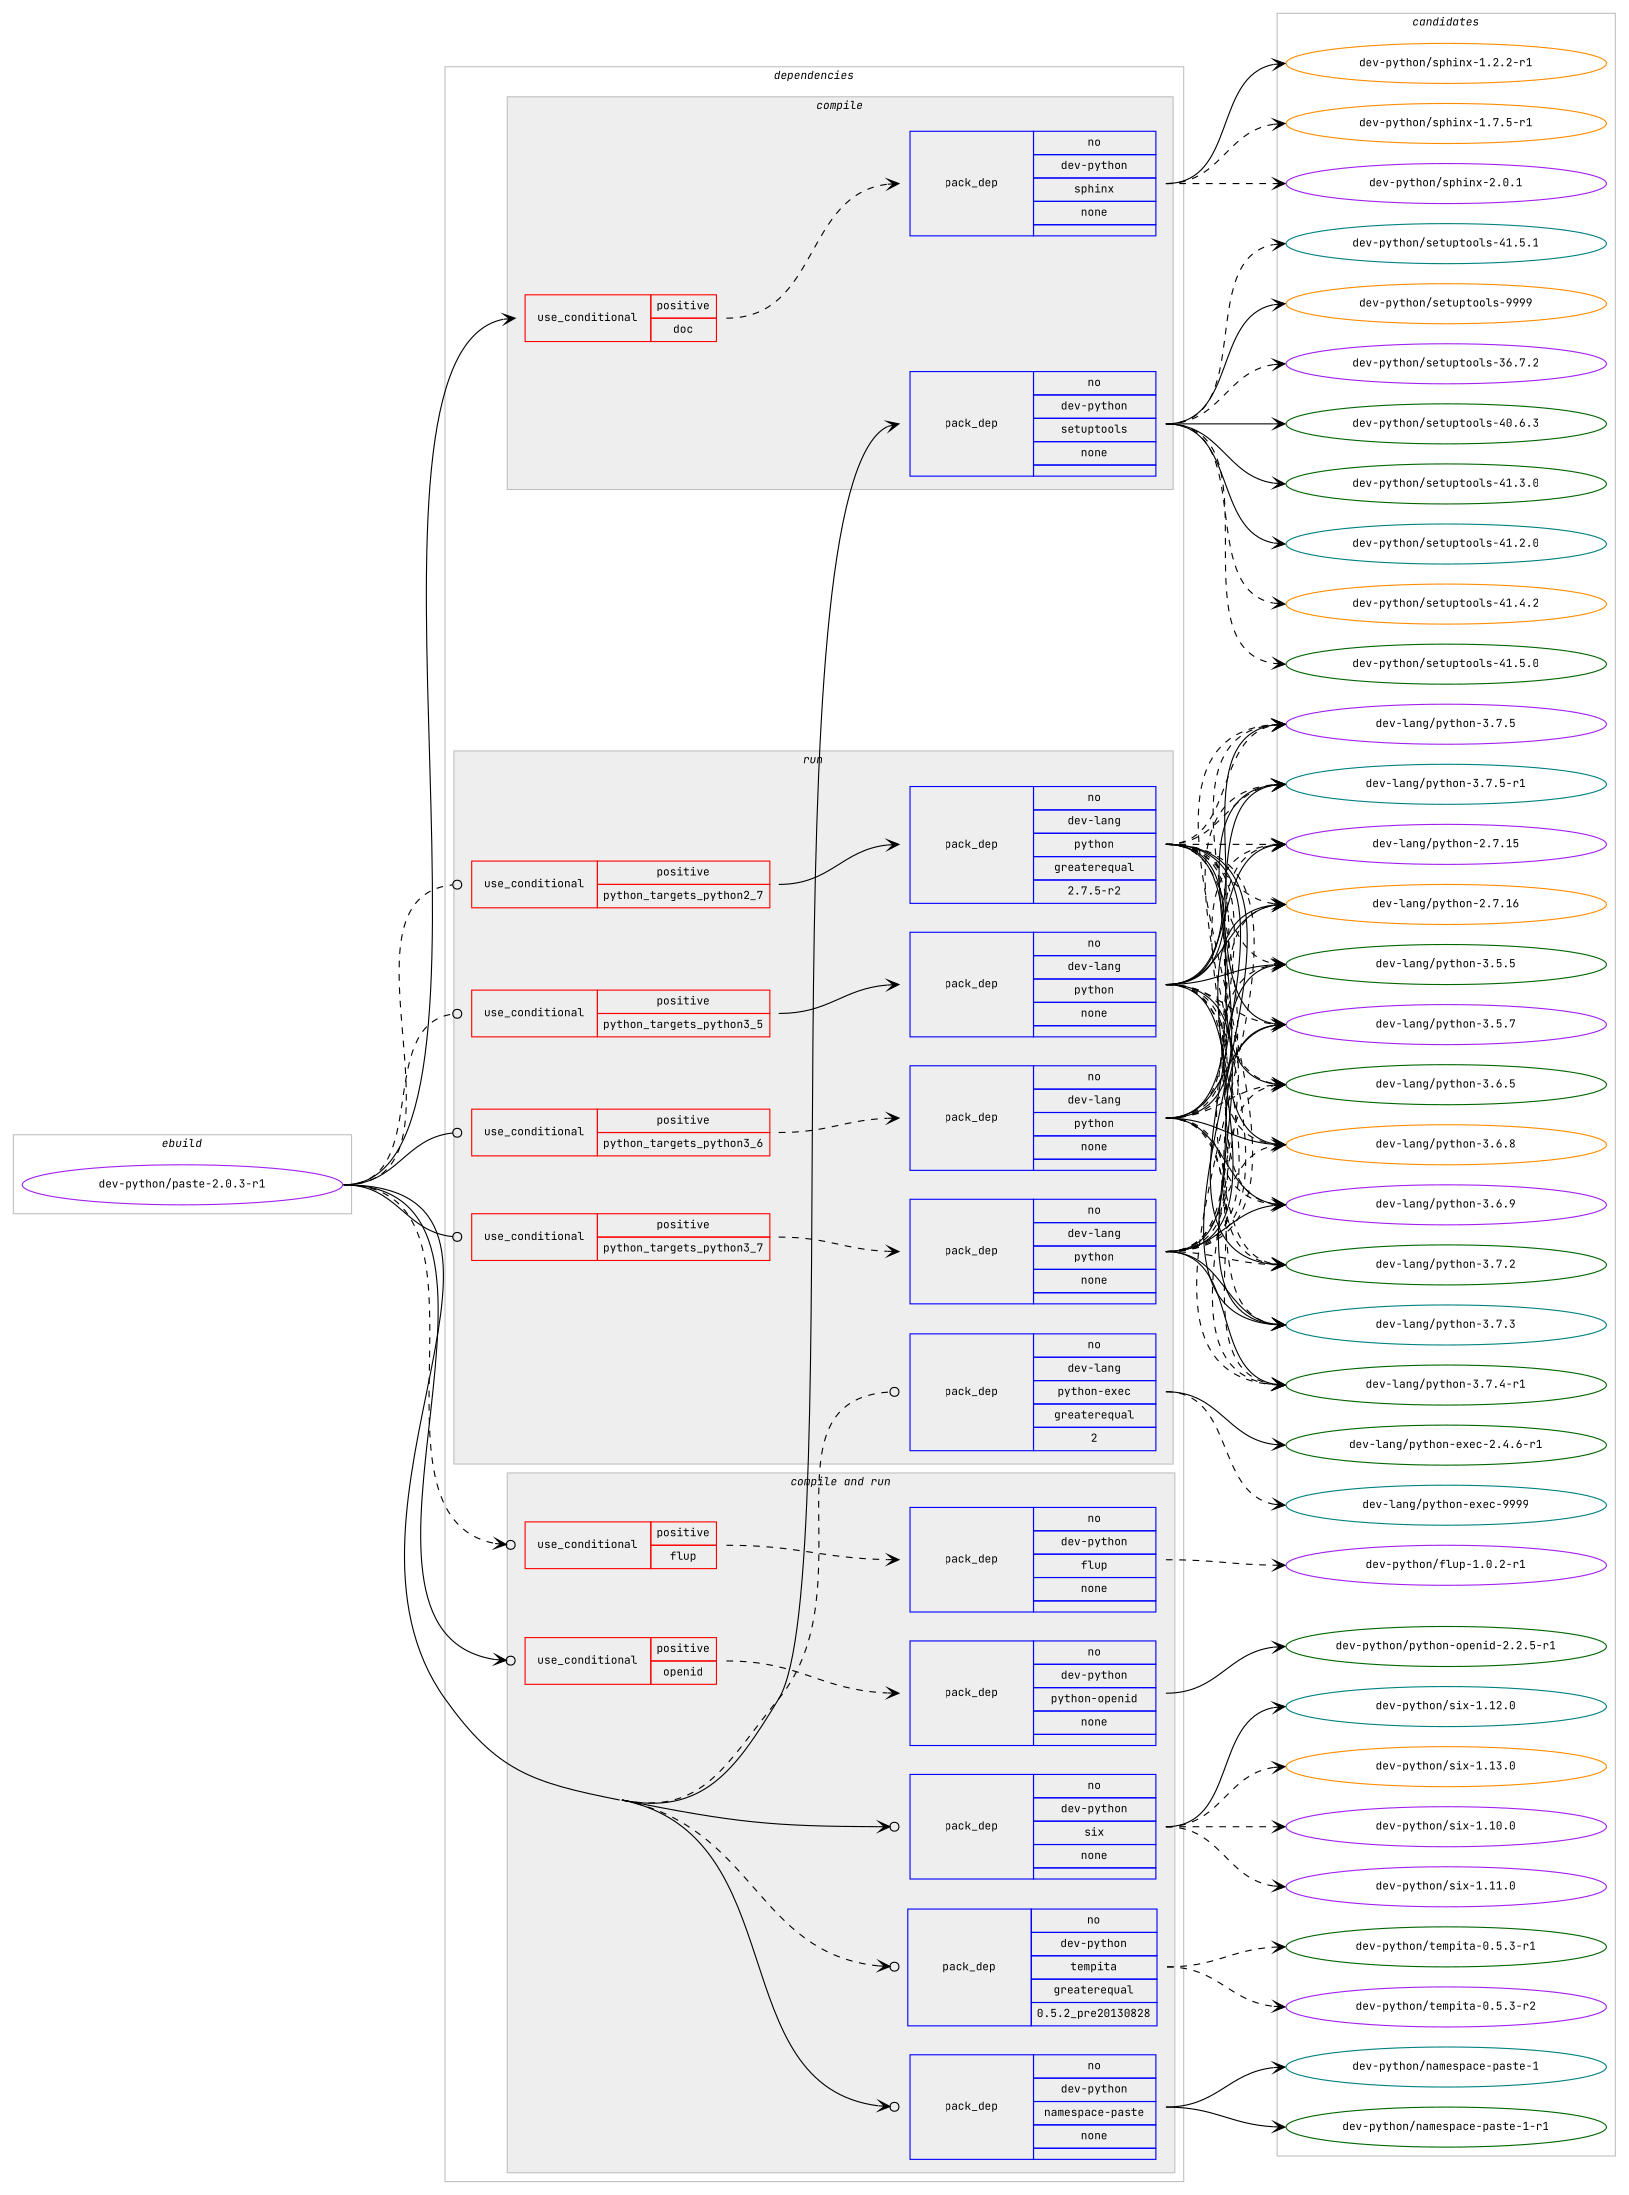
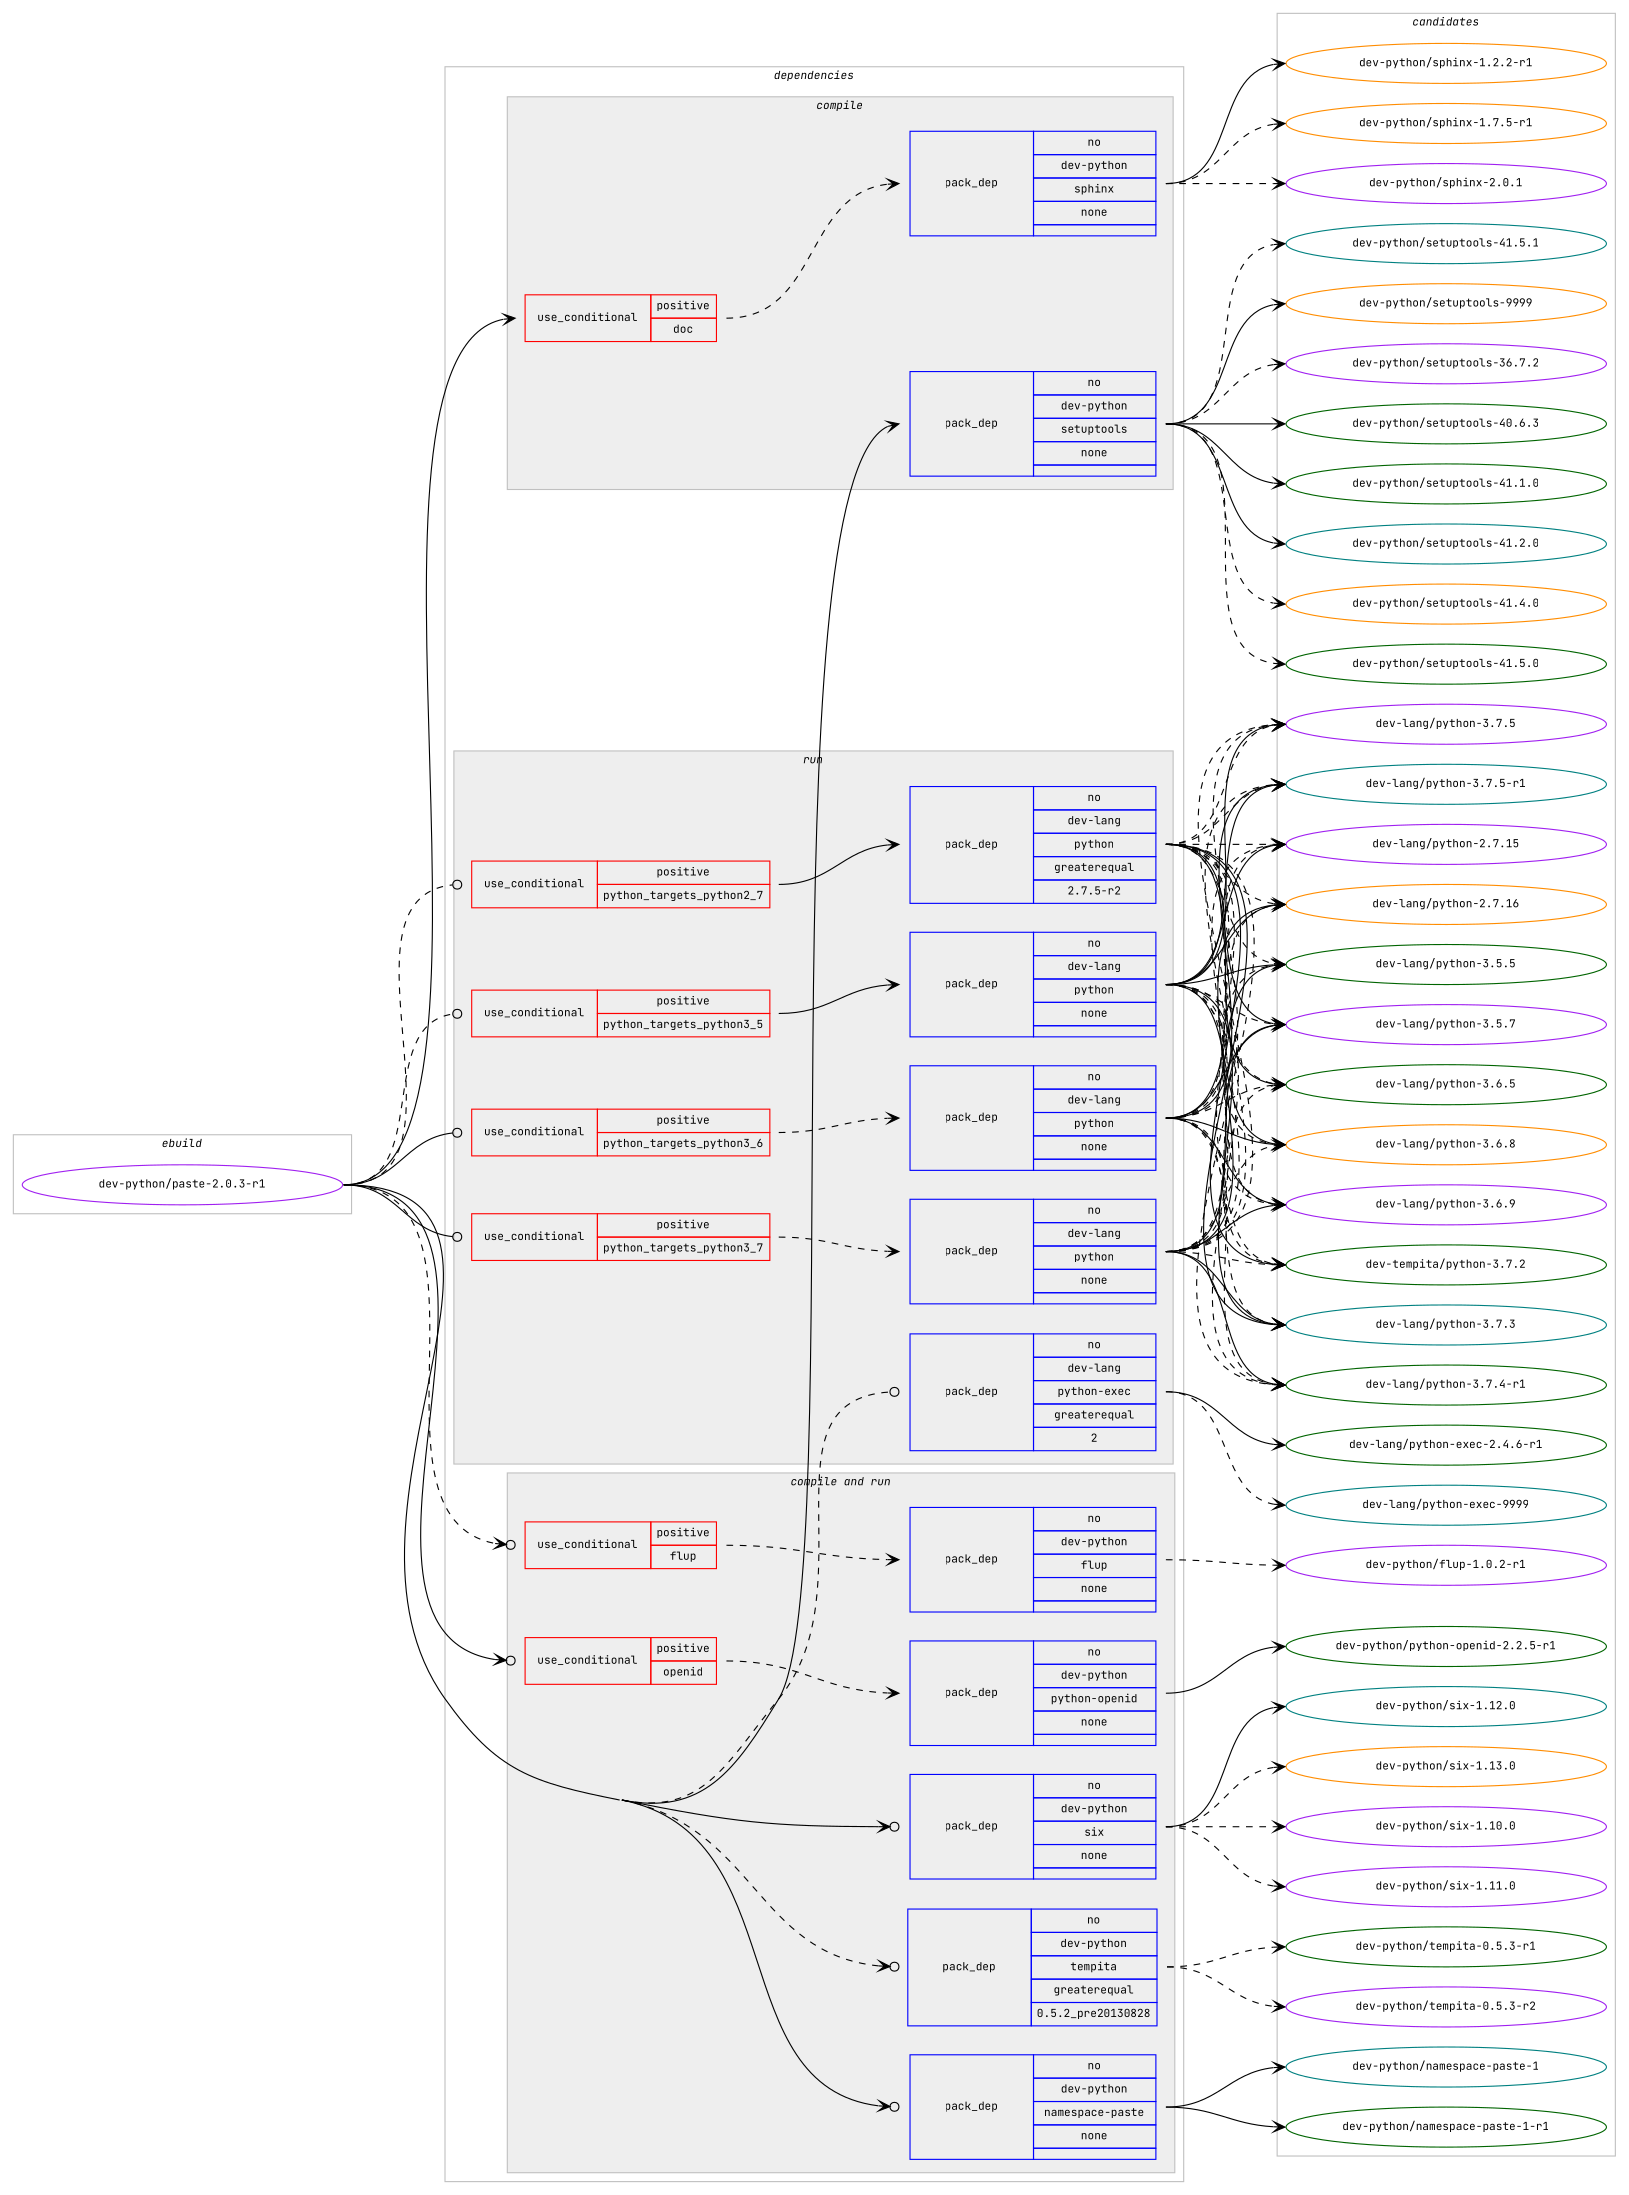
node "dev-python/setuptools-41.3.0": label "dev-python/setuptools-41.3.0" -> "dev-python/setuptools-41.1.0"
node "dev-python/setuptools-41.4.2": label "dev-python/setuptools-41.4.2" -> "dev-python/setuptools-41.4.0"
node "dev-lang/python-3.7.2": label "dev-lang/python-3.7.2" -> "dev-tempita/python-3.7.2"
